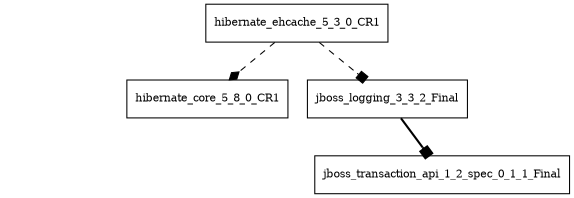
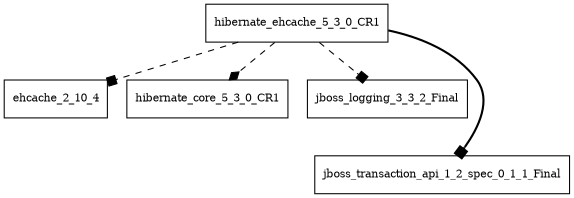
node "ehcache_2_10_4": added
node "hibernate_core_5_8_0_CR1": label "hibernate_core_5_8_0_CR1" -> "hibernate_core_5_3_0_CR1"
edge "jboss_logging_3_3_2_Final" -> "jboss_transaction_api_1_2_spec_0_1_1_Final": now "hibernate_ehcache_5_3_0_CR1" -> "jboss_transaction_api_1_2_spec_0_1_1_Final"
